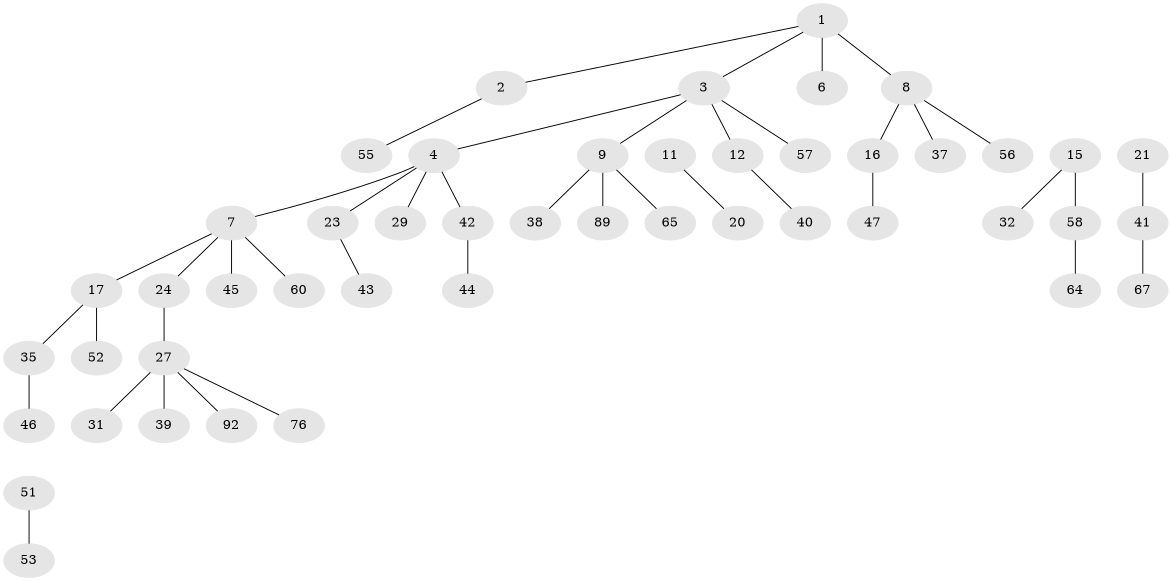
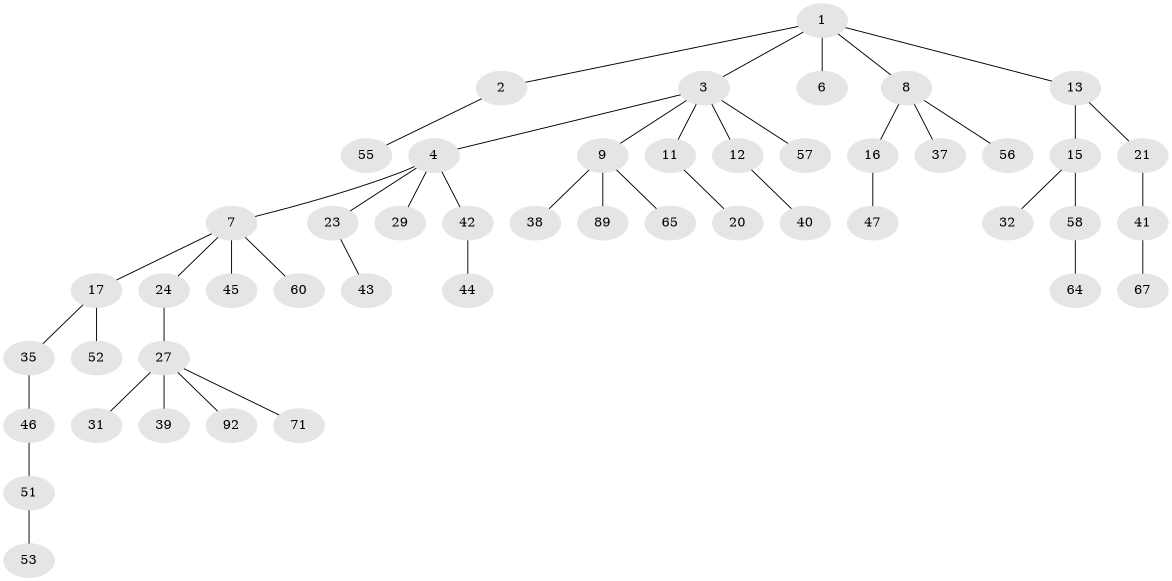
node "13": added
edge "3" -- "11": added
node "76": label "76" -> "71"
edge "46" -- "51": added
